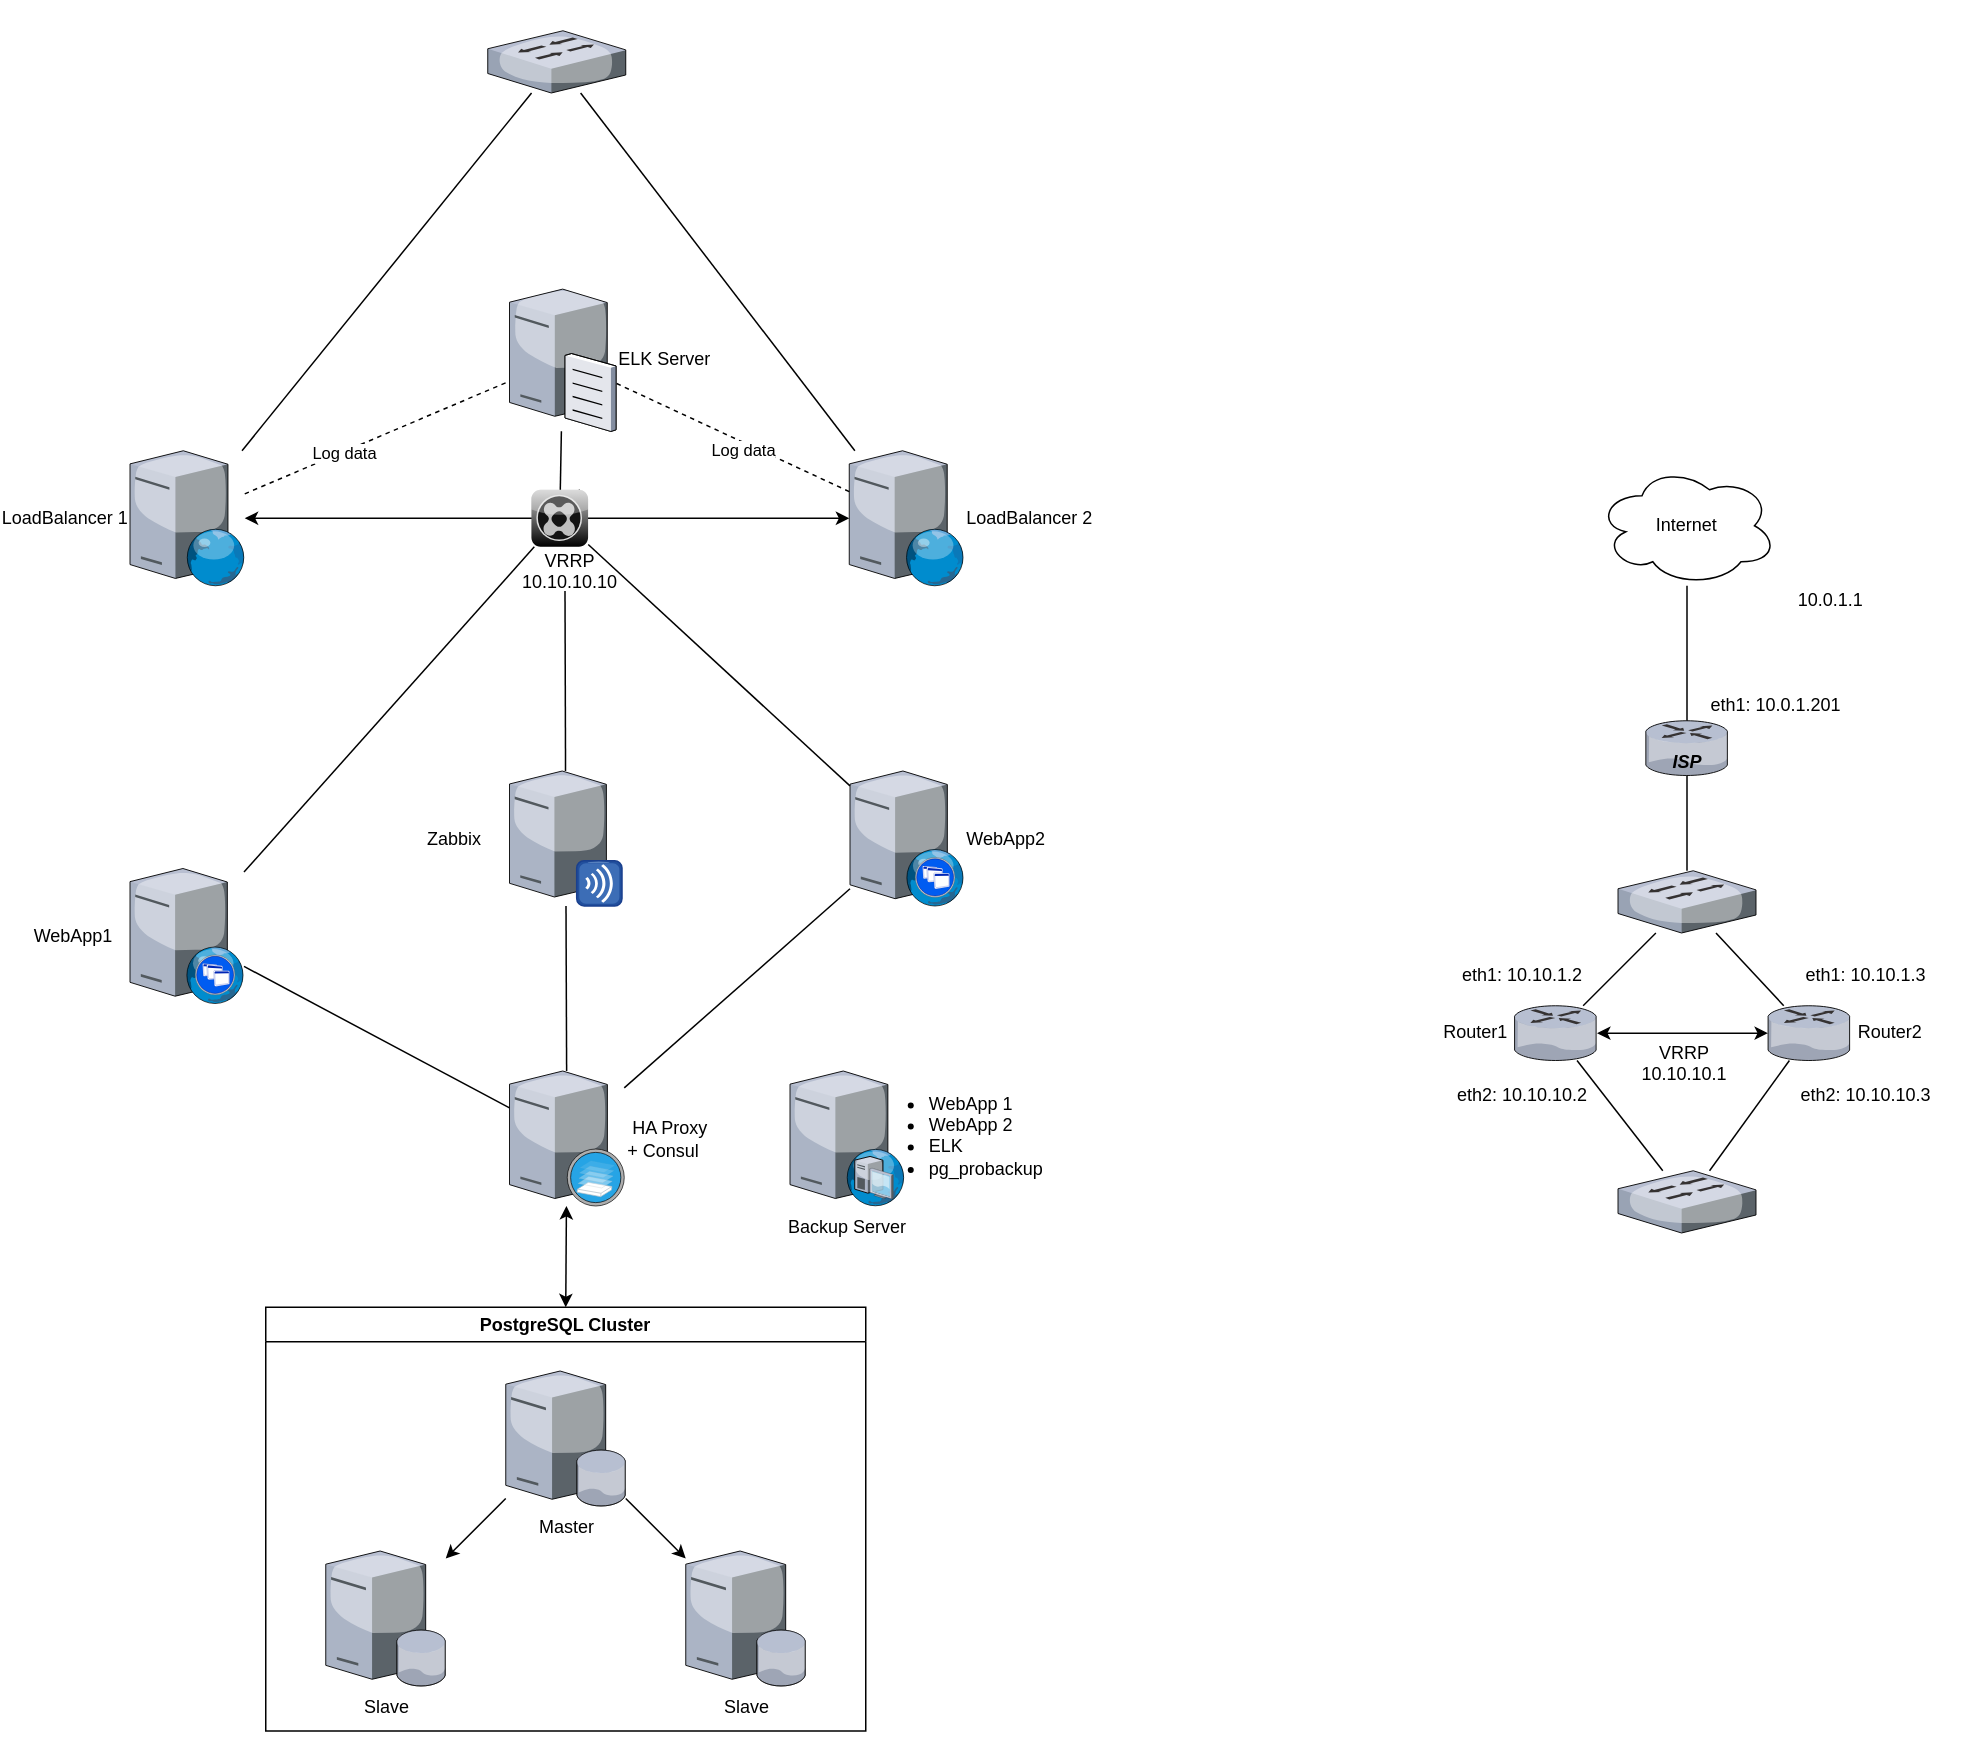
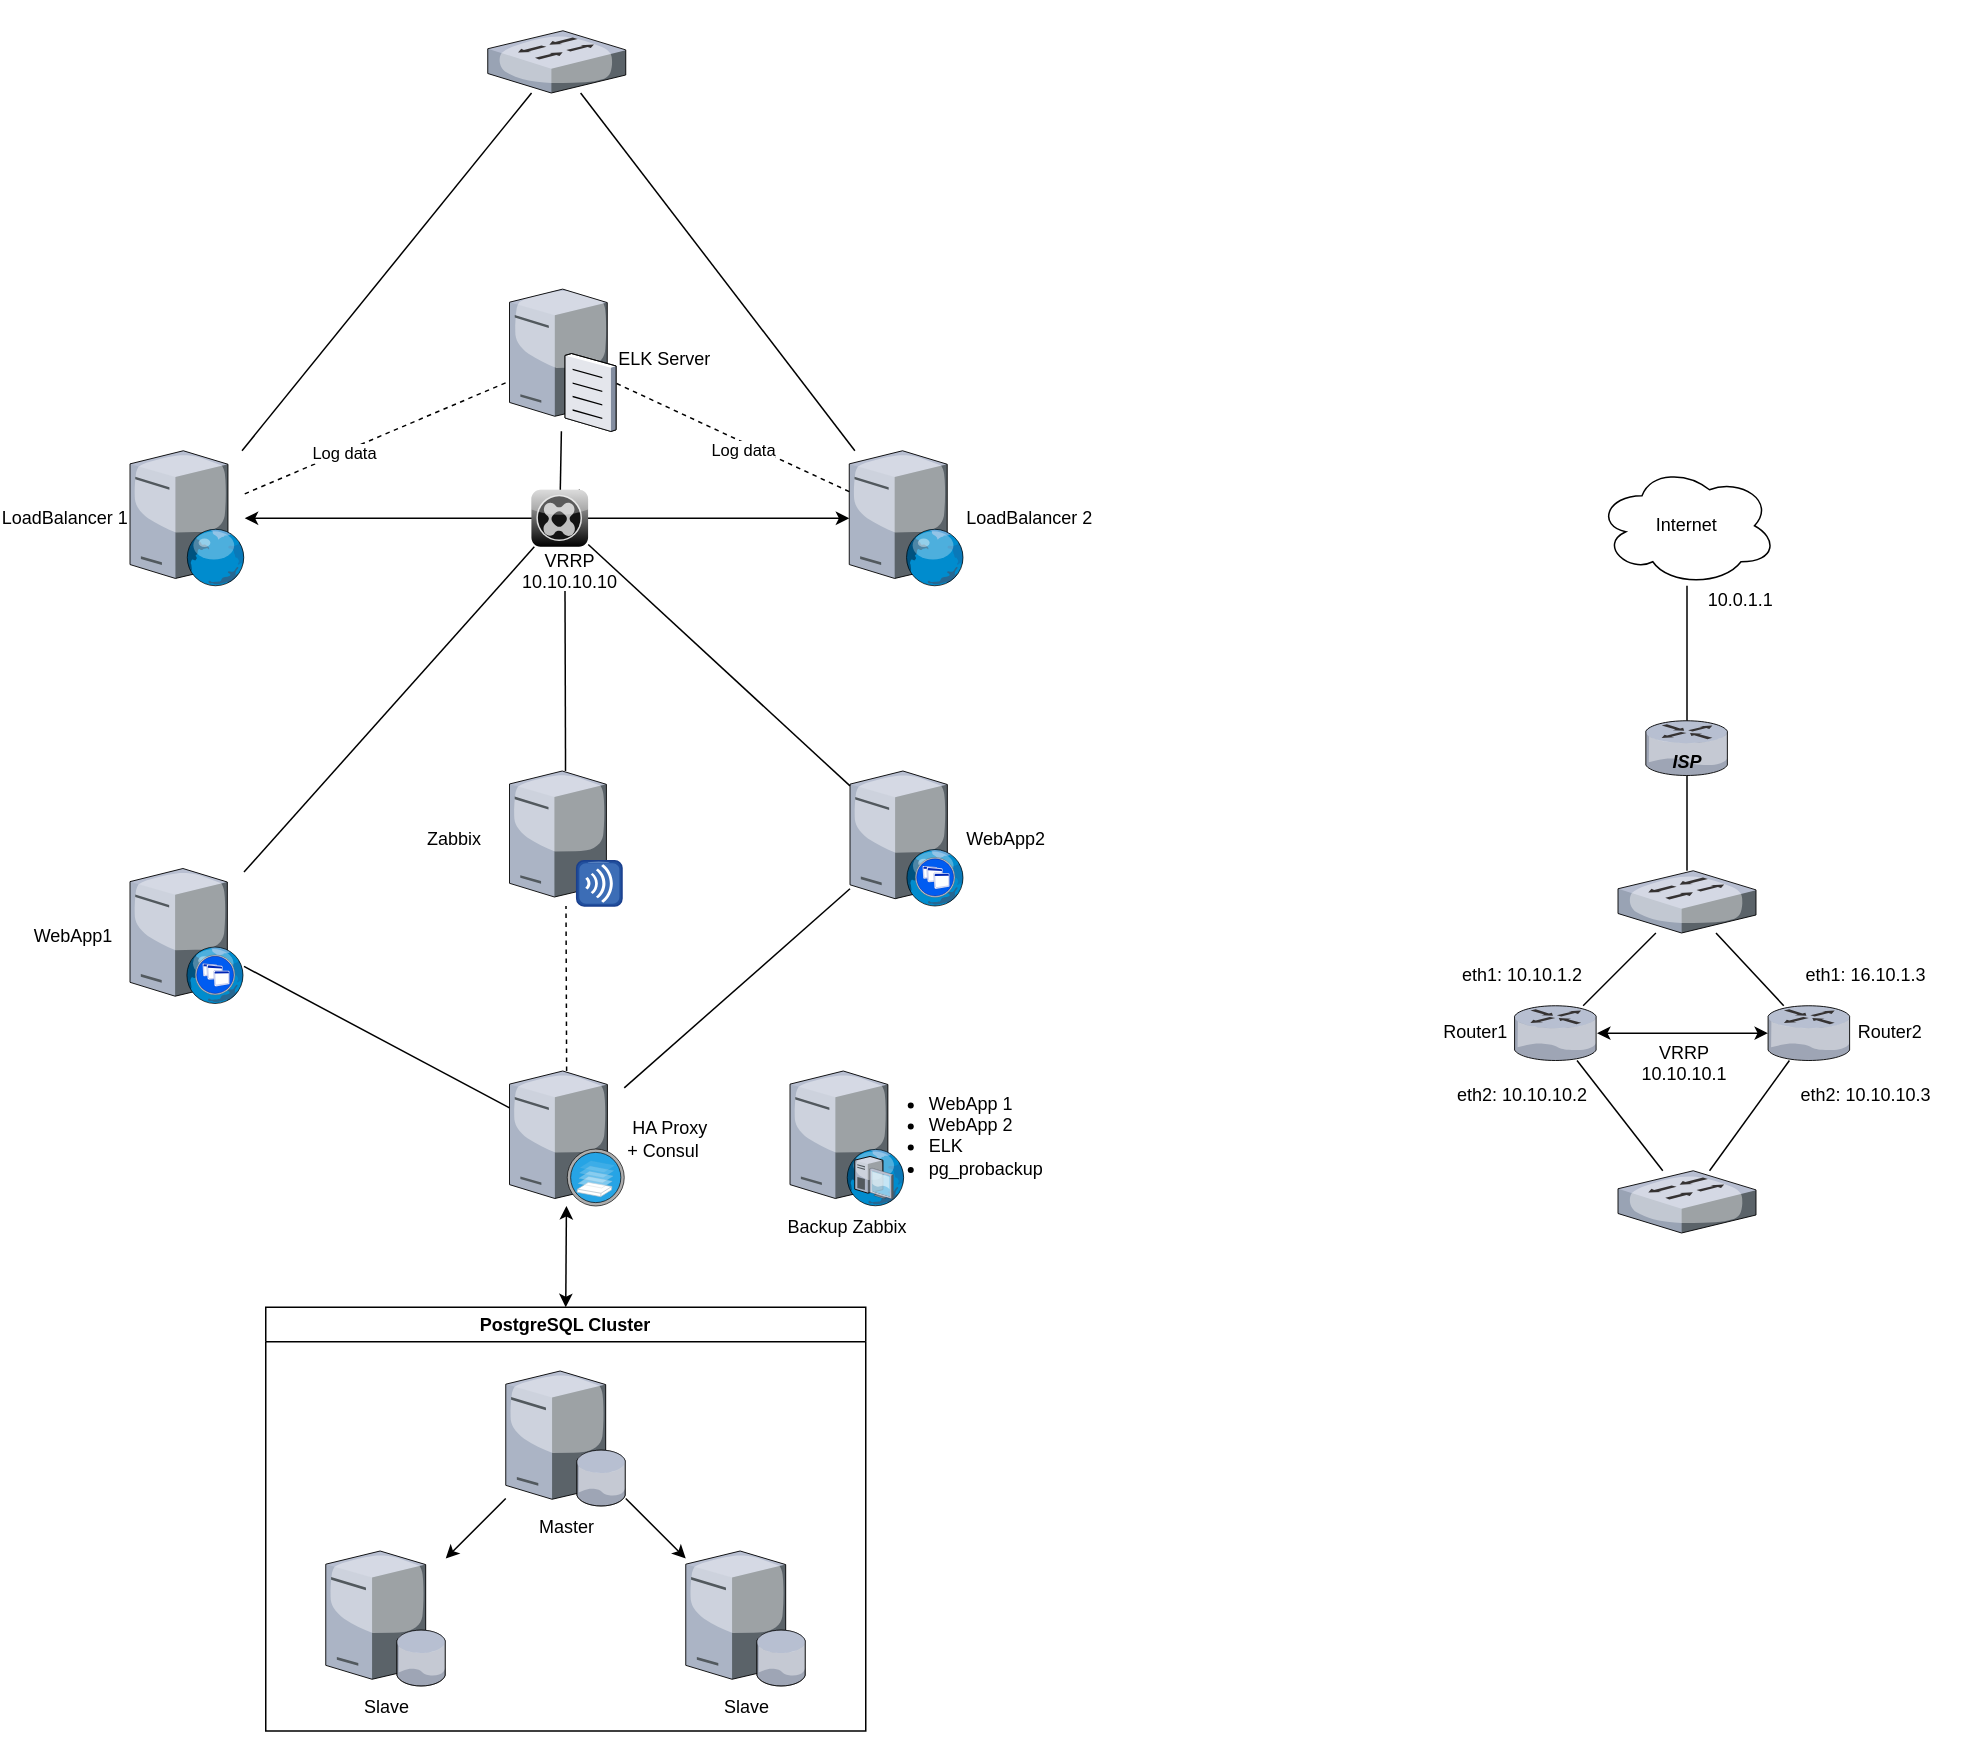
node "10.0.1.1": moved (1830, 601) -> (1740, 601)
node "eth1: 10.0.1.201": removed
node "eth1: 10.10.1.3": label "eth1: 10.10.1.3" -> "eth1: 16.10.1.3"
edge "Zabbix" -- "HA Proxy + Consul": style solid -> dashed
node "Backup Server": label "Backup Server" -> "Backup Zabbix"
